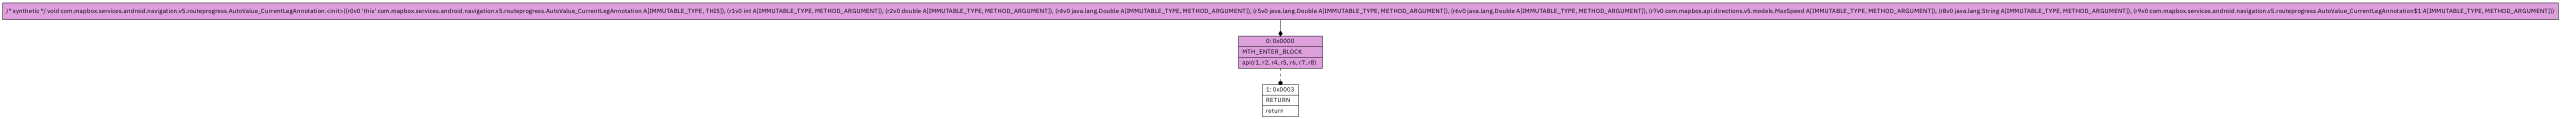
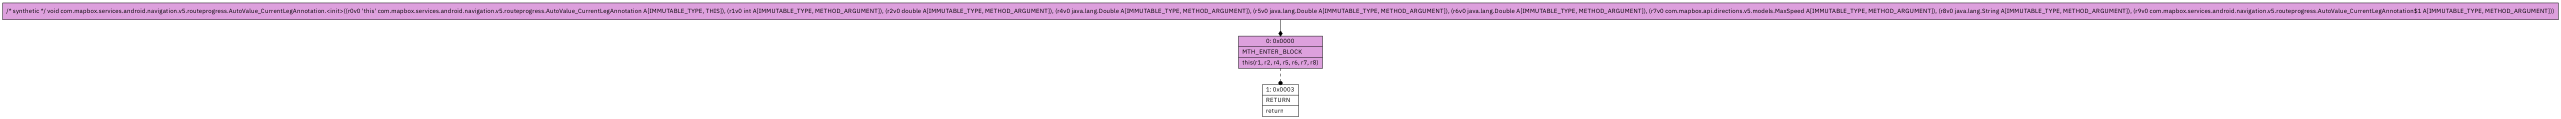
node "0: 0x0000": text "api(r1, r2, r4, r5, r6, r7, r8)" -> "this(r1, r2, r4, r5, r6, r7, r8)"
